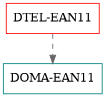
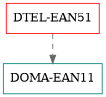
node "DTEL-EAN11": label "DTEL-EAN11" -> "DTEL-EAN51"
